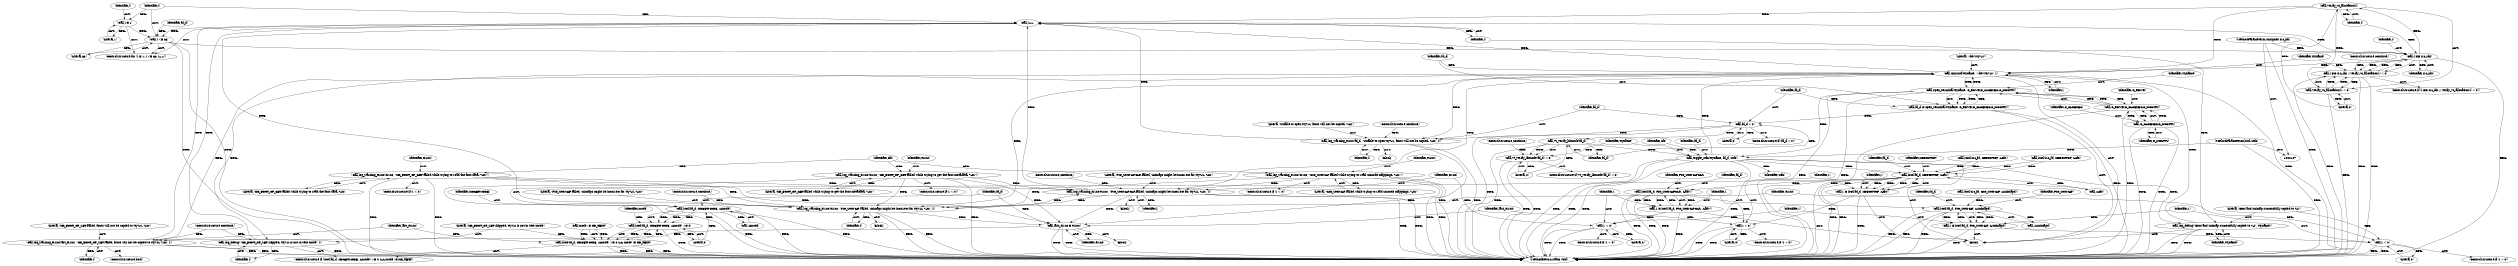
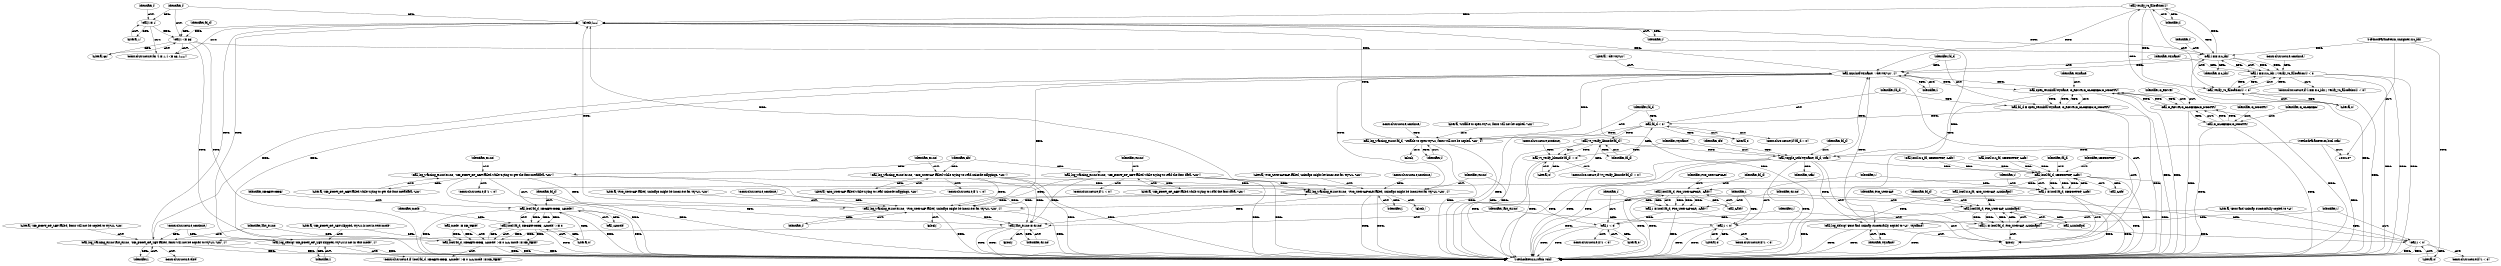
node "(Call,i++)": label "(Call,i++)" -> "(Block,i++)"
edge "(Call,O_CLOEXEC|O_NOCTTY)" -> "(Identifier,O_NOCTTY)": removed, label "CFG:"
node "(Call,&adv)": added
node "(ControlStructure,bool)": label "(ControlStructure,bool)" -> "(ControlStructure,else)"
